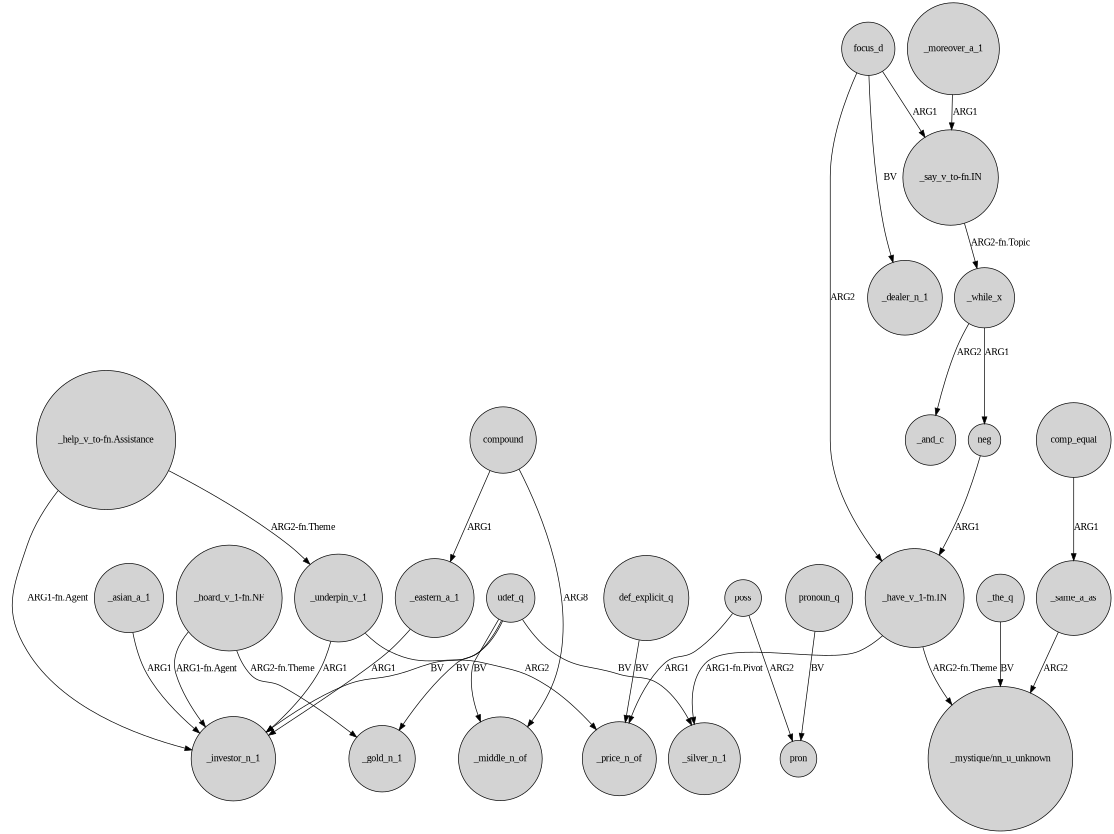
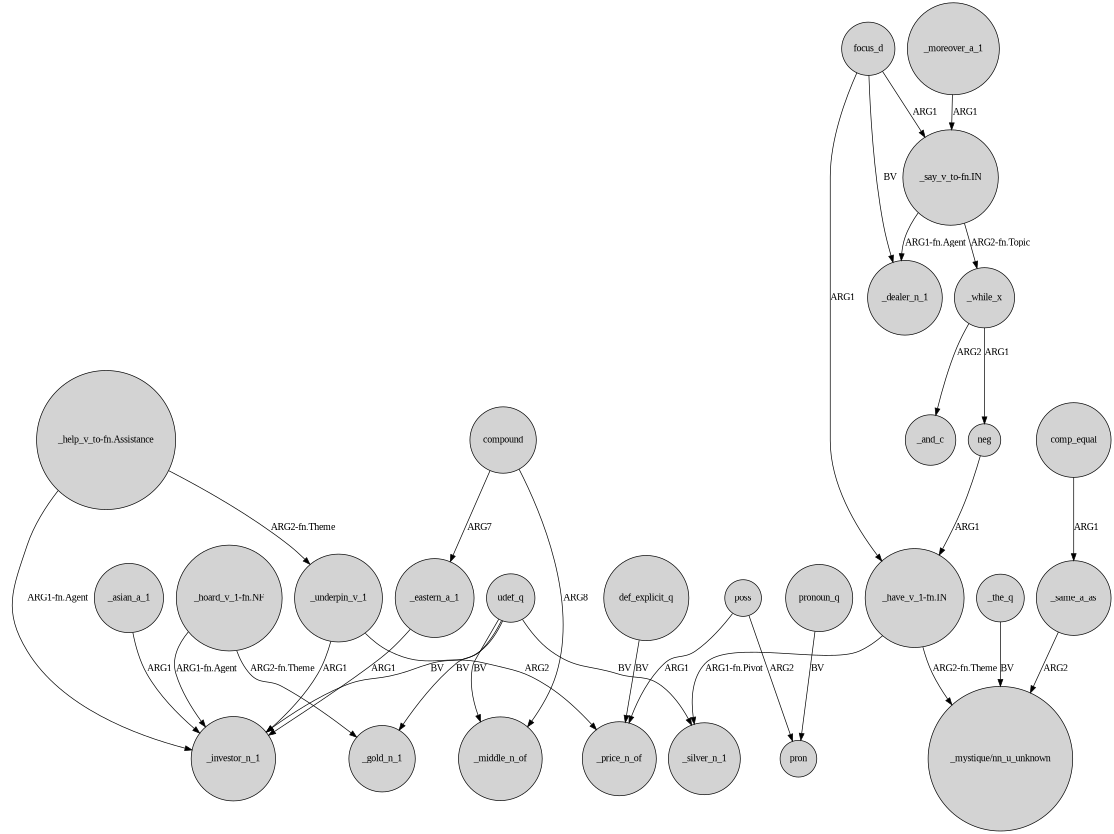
edge "_say_v_to-fn.IN" -> "_dealer_n_1": added, label "ARG1-fn.Agent"
edge "focus_d" -> "_have_v_1-fn.IN": label "ARG2" -> "ARG1"
edge "compound" -> "_eastern_a_1": label "ARG1" -> "ARG7"
